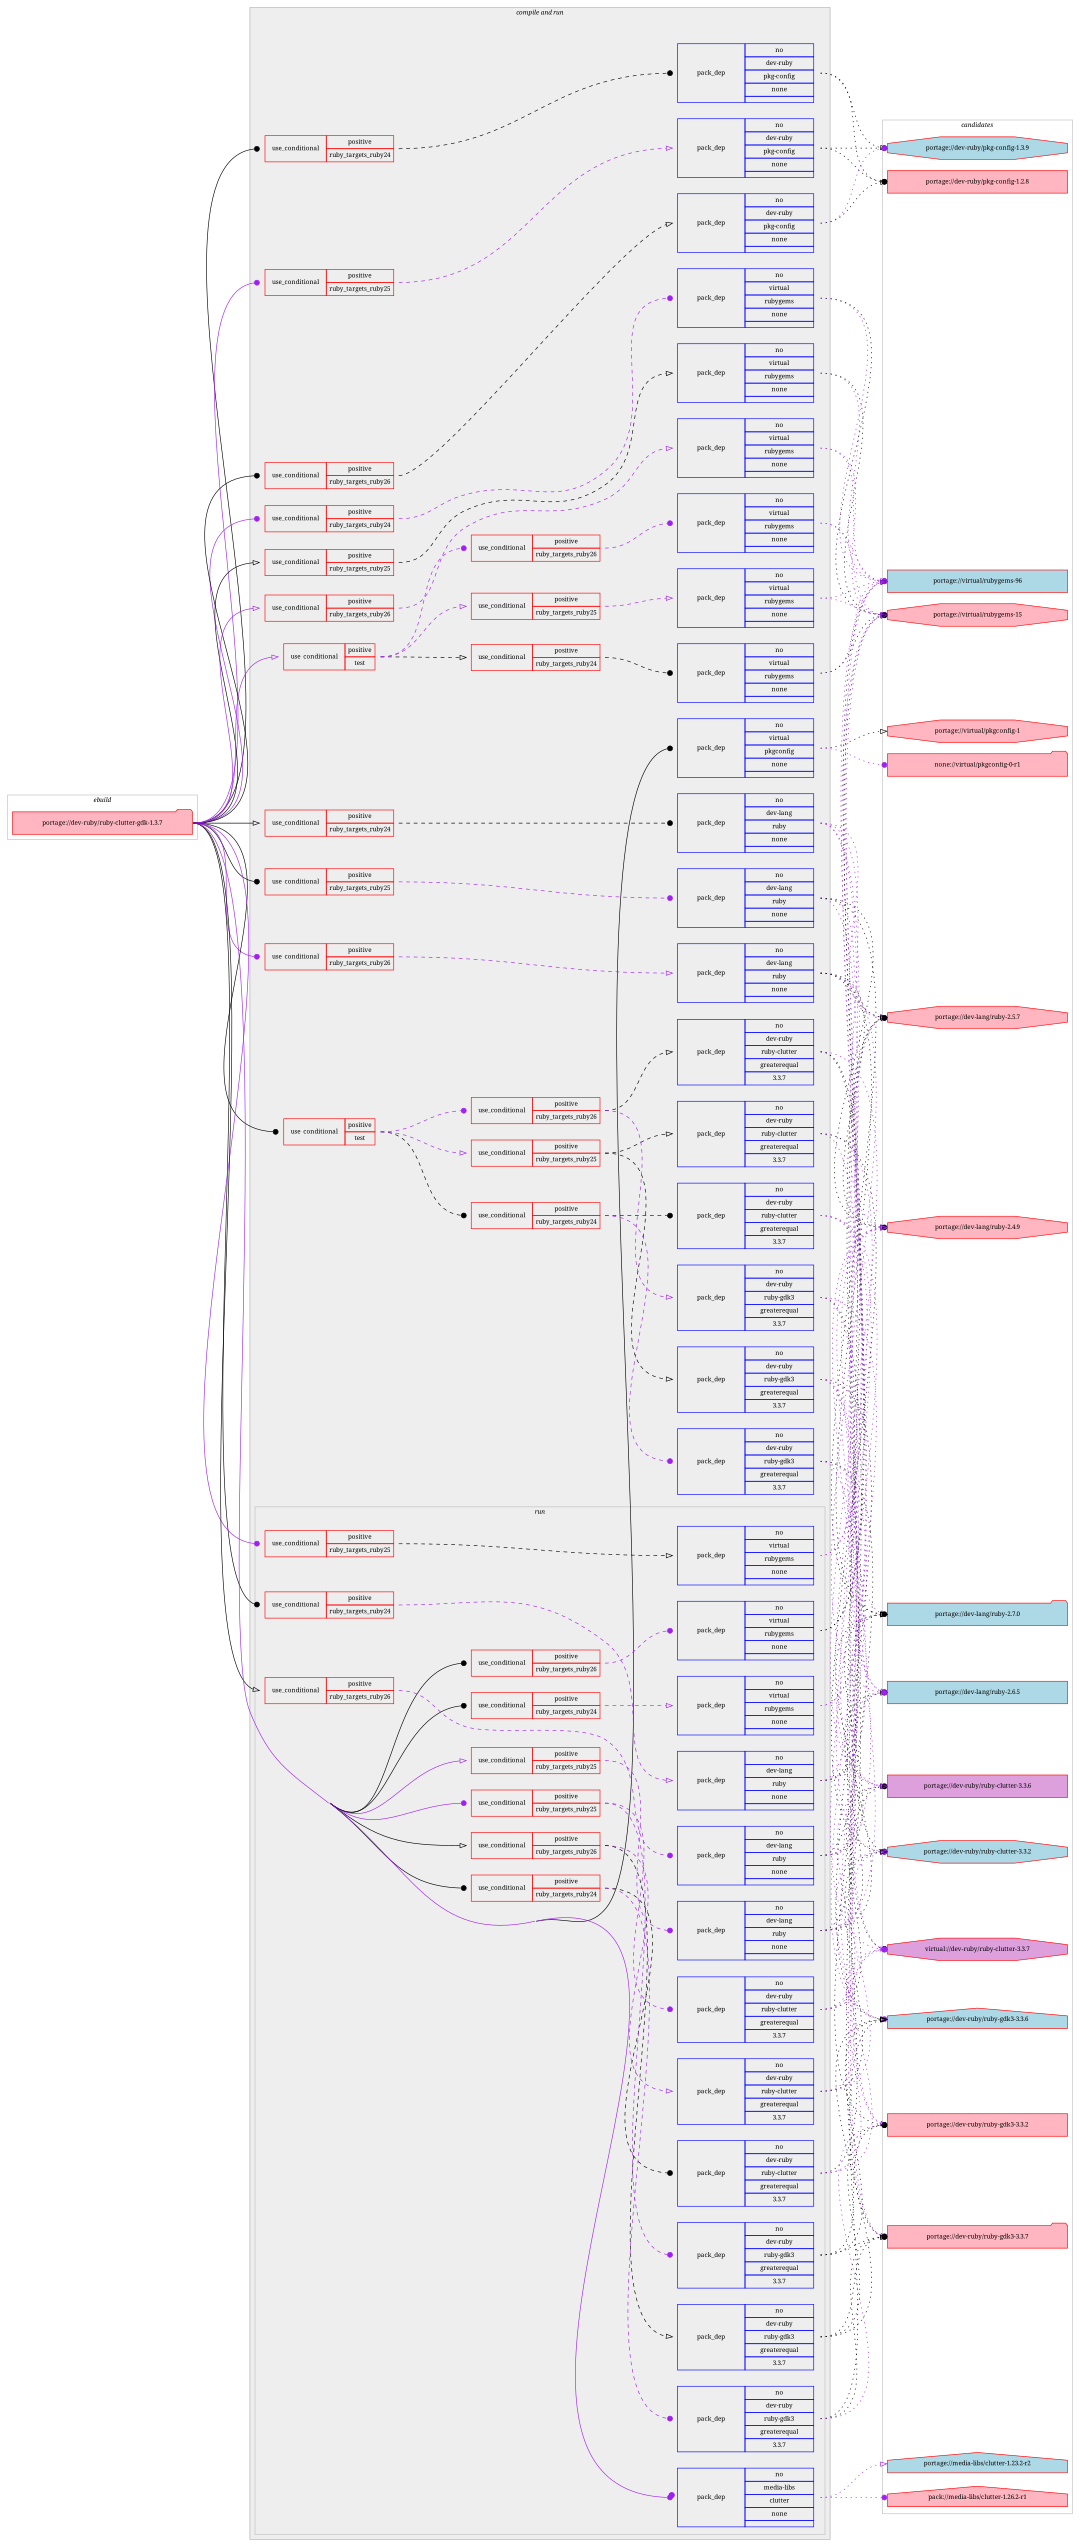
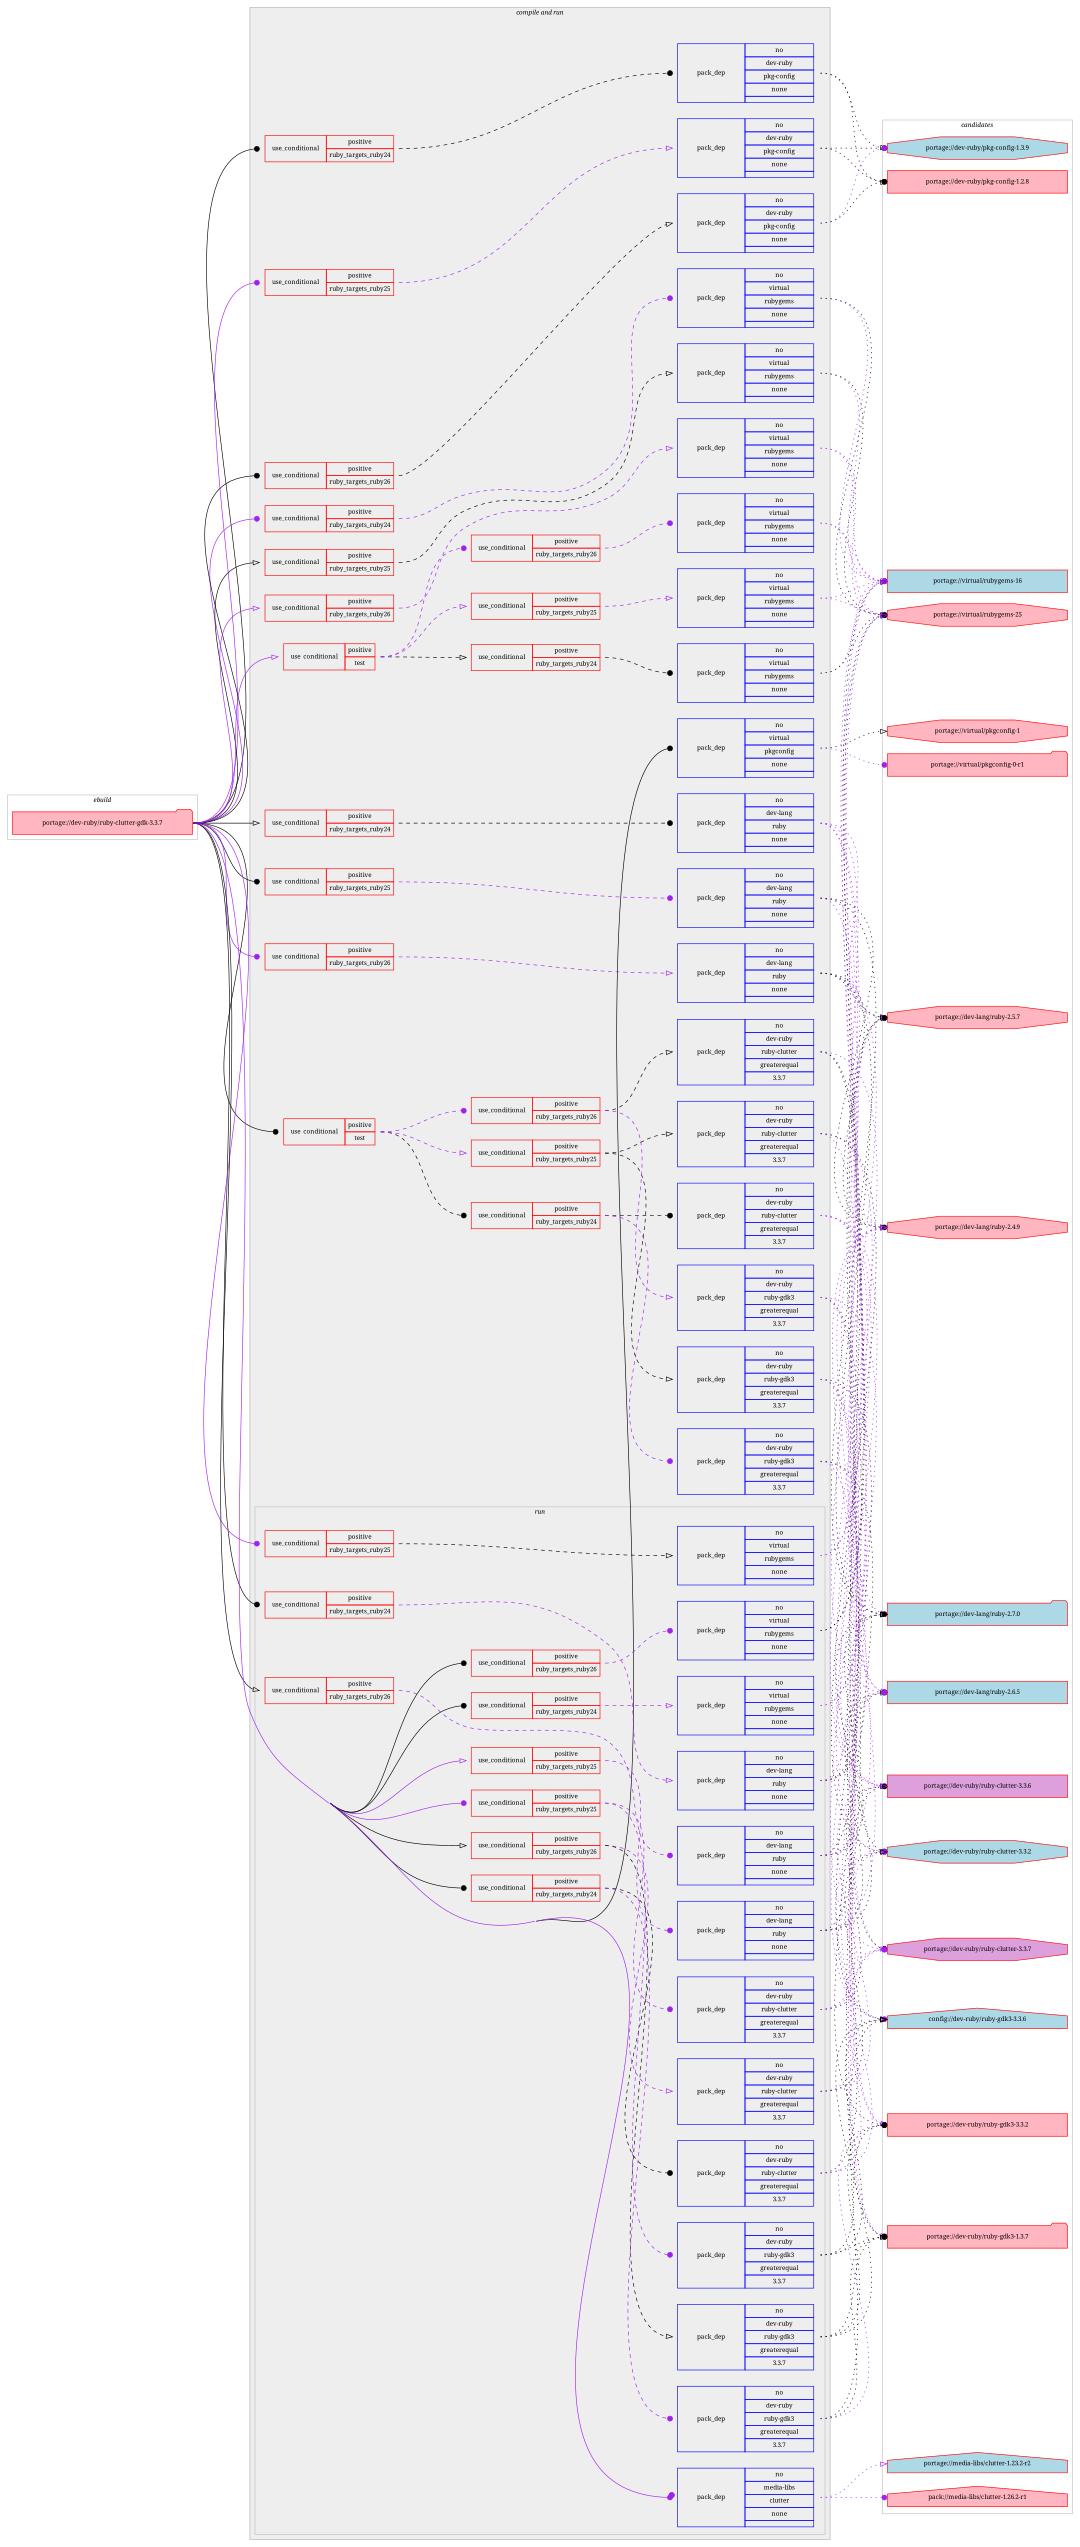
node "portage://virtual/rubygems-96": label "portage://virtual/rubygems-96" -> "portage://virtual/rubygems-16"
node "portage://virtual/rubygems-15": label "portage://virtual/rubygems-15" -> "portage://virtual/rubygems-25"
node "none://virtual/pkgconfig-0-r1": label "none://virtual/pkgconfig-0-r1" -> "portage://virtual/pkgconfig-0-r1"
node "portage://dev-ruby/ruby-clutter-gdk-1.3.7": label "portage://dev-ruby/ruby-clutter-gdk-1.3.7" -> "portage://dev-ruby/ruby-clutter-gdk-3.3.7"
node "virtual://dev-ruby/ruby-clutter-3.3.7": label "virtual://dev-ruby/ruby-clutter-3.3.7" -> "portage://dev-ruby/ruby-clutter-3.3.7"
node "portage://dev-ruby/ruby-gdk3-3.3.6": label "portage://dev-ruby/ruby-gdk3-3.3.6" -> "config://dev-ruby/ruby-gdk3-3.3.6"
node "portage://dev-ruby/ruby-gdk3-3.3.7": label "portage://dev-ruby/ruby-gdk3-3.3.7" -> "portage://dev-ruby/ruby-gdk3-1.3.7"
